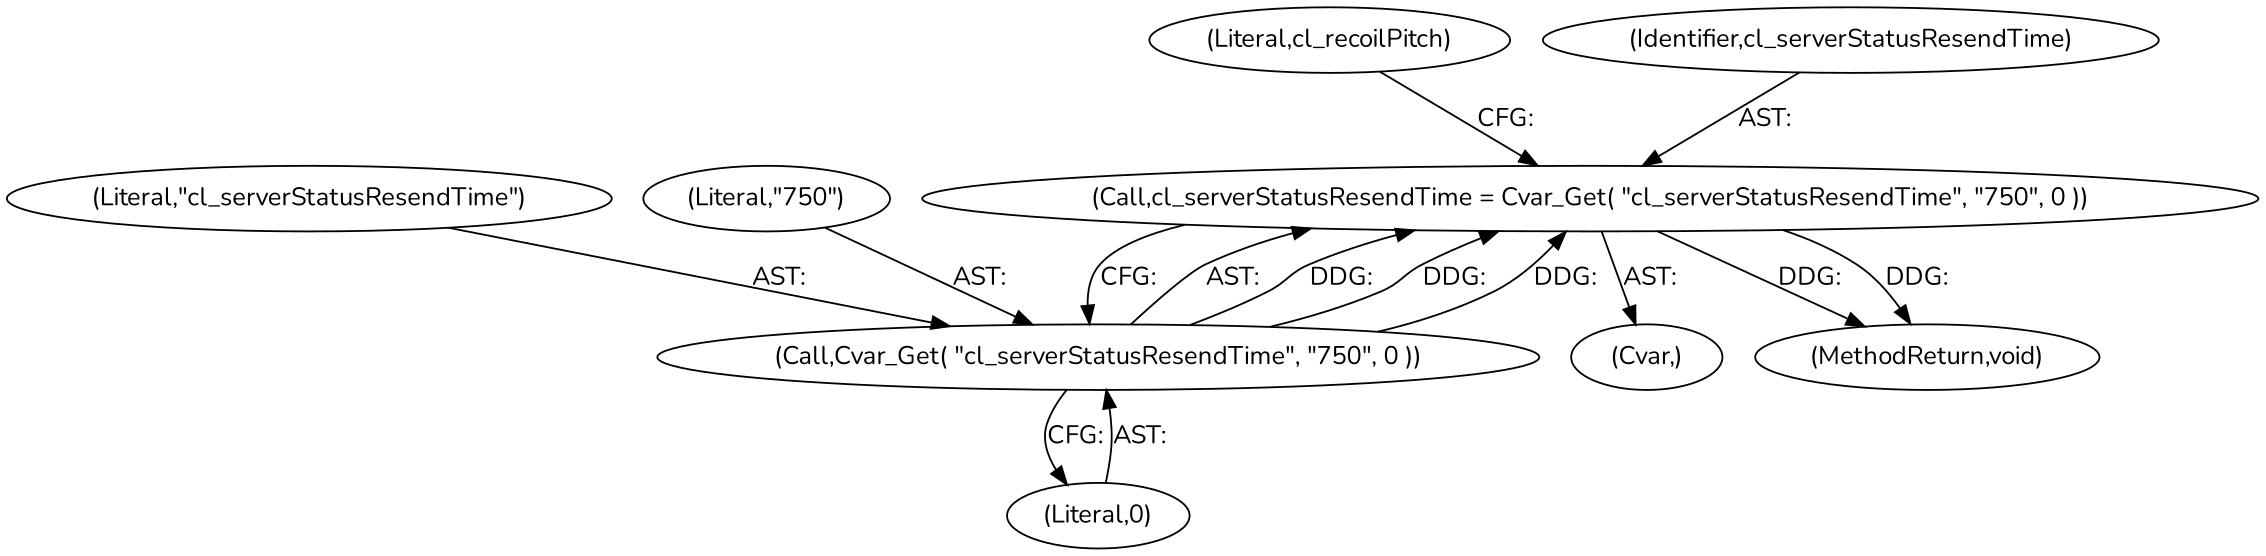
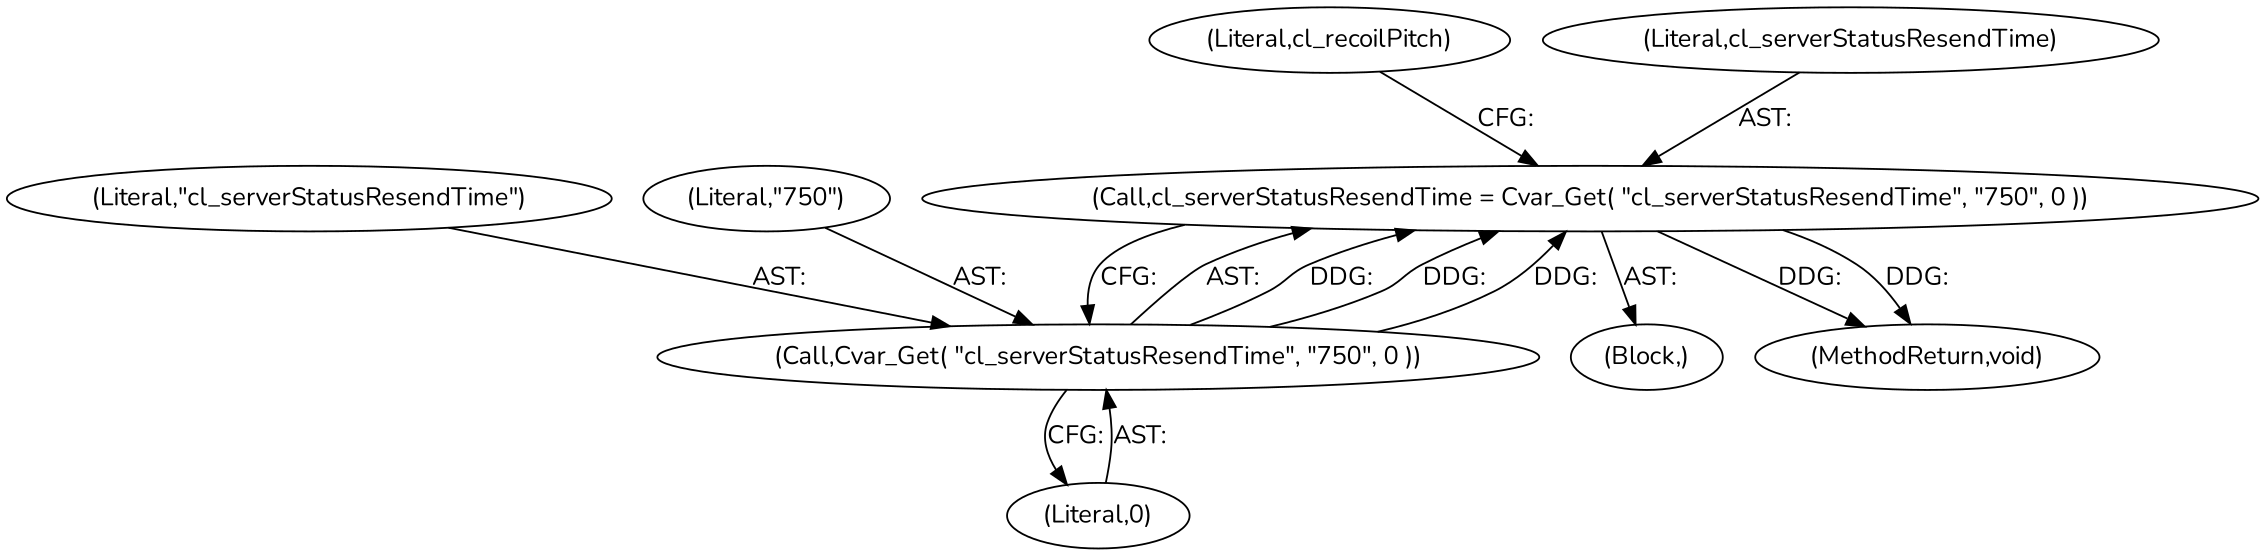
node "(Identifier,cl_serverStatusResendTime)": label "(Identifier,cl_serverStatusResendTime)" -> "(Literal,cl_serverStatusResendTime)"
node "(Cvar,)": label "(Cvar,)" -> "(Block,)"
